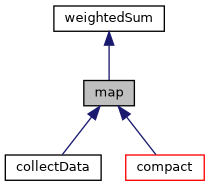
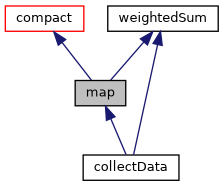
edge "collectData" -> "weightedSum": added
edge "compact" -> "map": reversed
